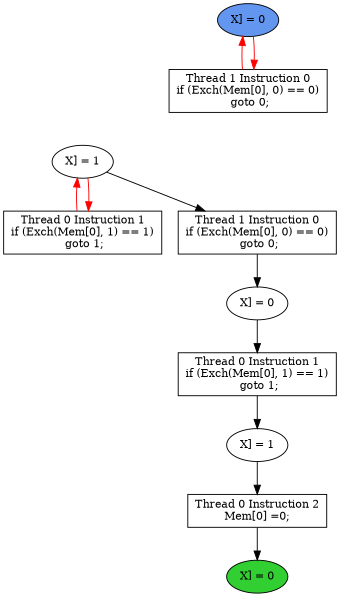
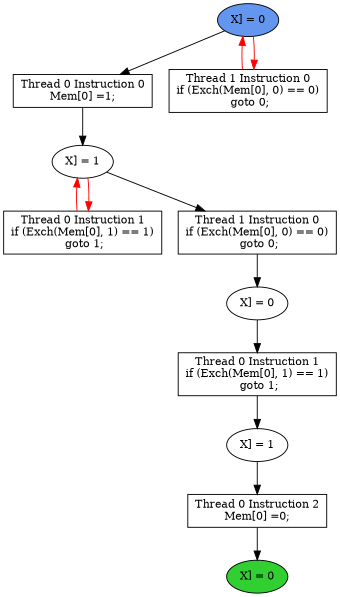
node "Thread 0 Instruction 0 Mem[0] =1;": added
